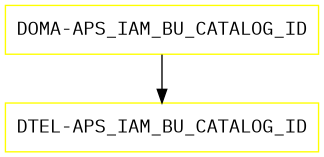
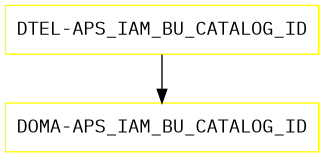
edge "DOMA-APS_IAM_BU_CATALOG_ID" -> "DTEL-APS_IAM_BU_CATALOG_ID": reversed
